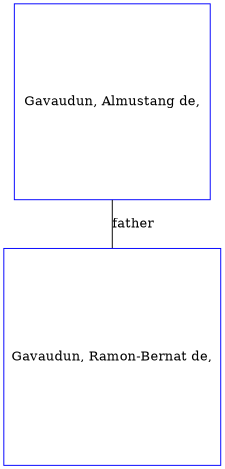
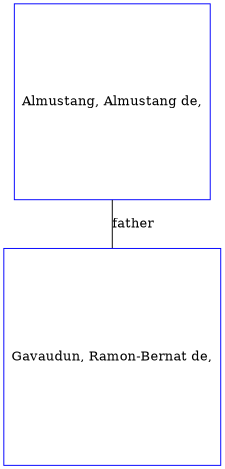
node "Gavaudun, Almustang de,": label "Gavaudun, Almustang de," -> "Almustang, Almustang de,"
